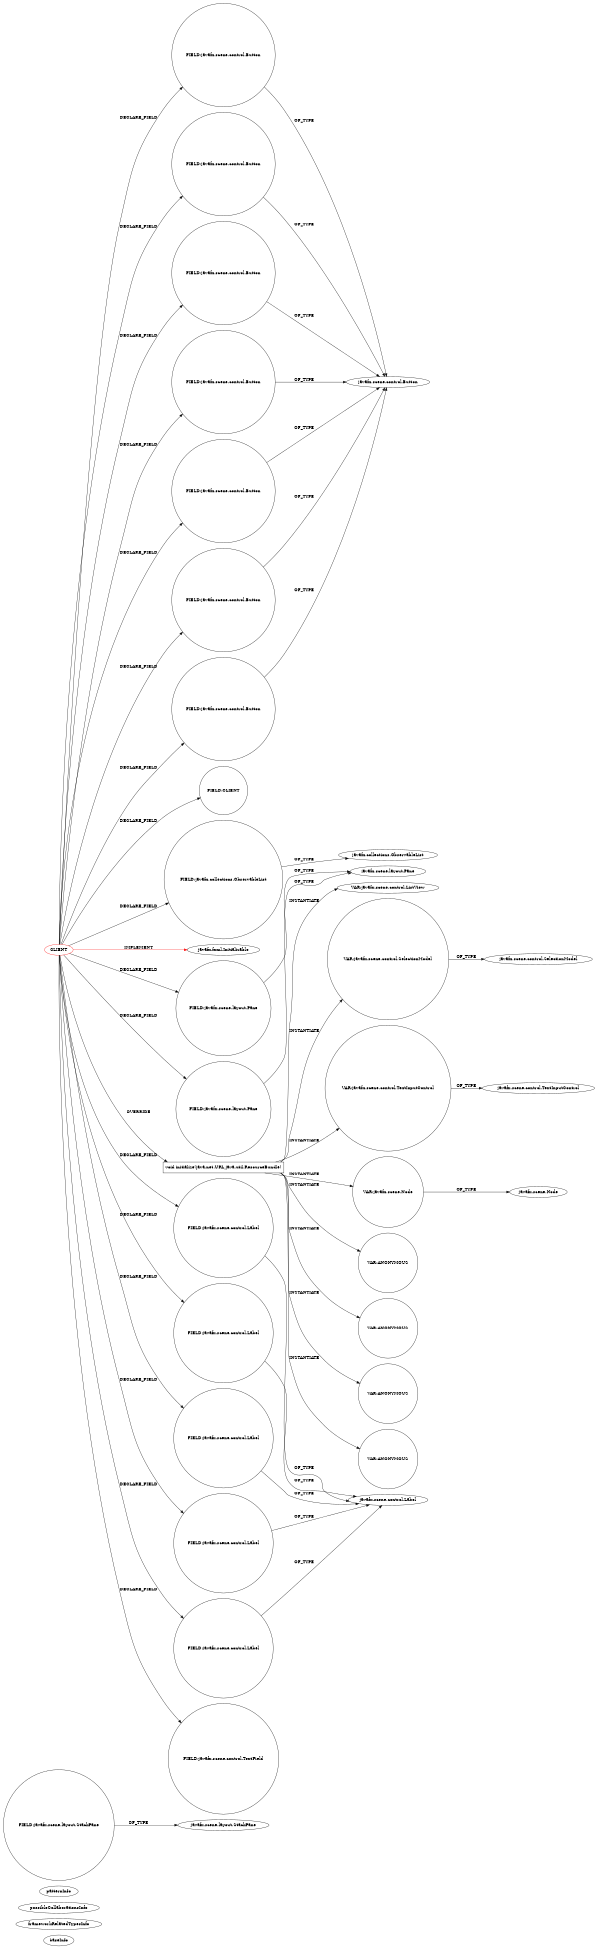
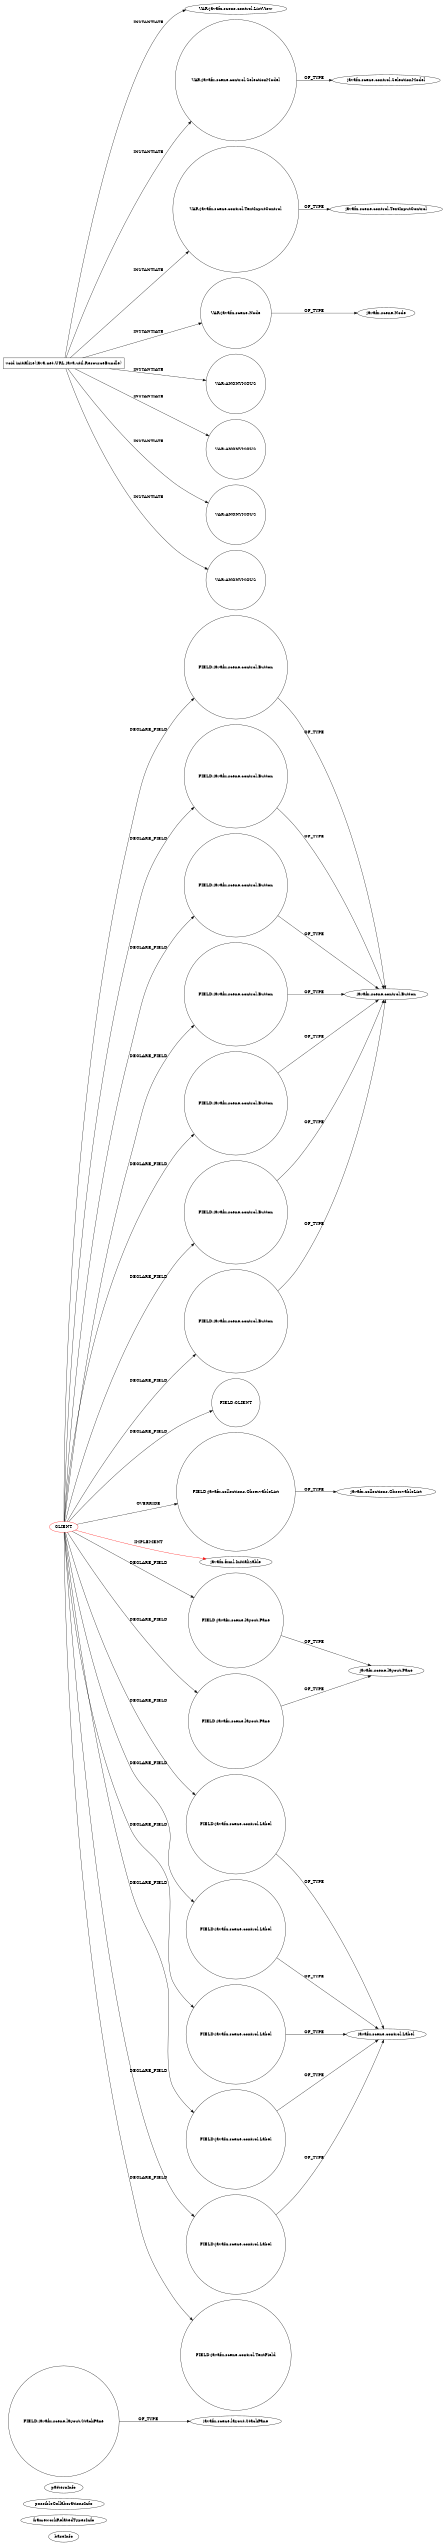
edge "CLIENT" -> "FIELD:javafx.collections.ObservableList": label "DECLARE_FIELD" -> "OVERRIDE"
edge "CLIENT" -> "void initialize(java.net.URL,java.util.ResourceBundle)": removed, label "OVERRIDE"
